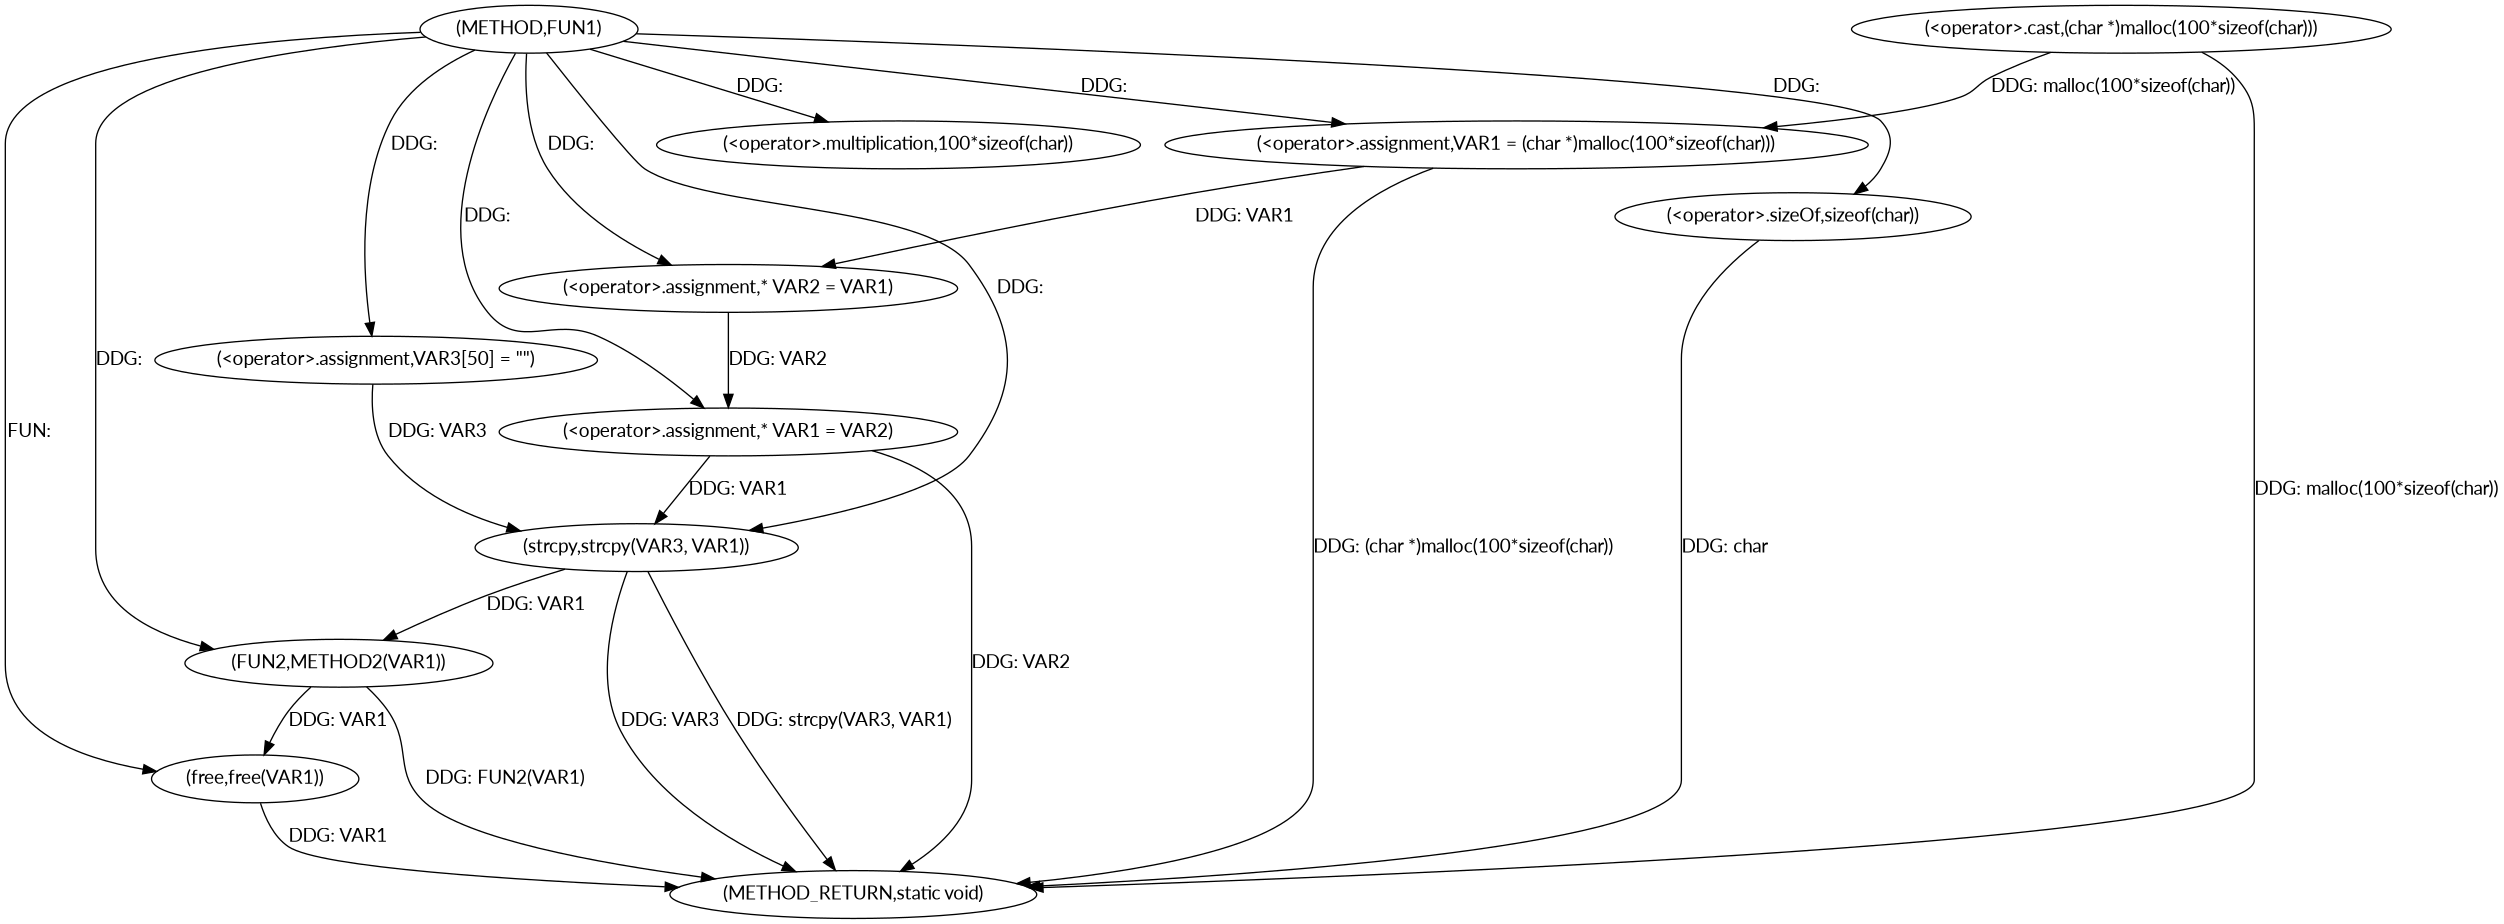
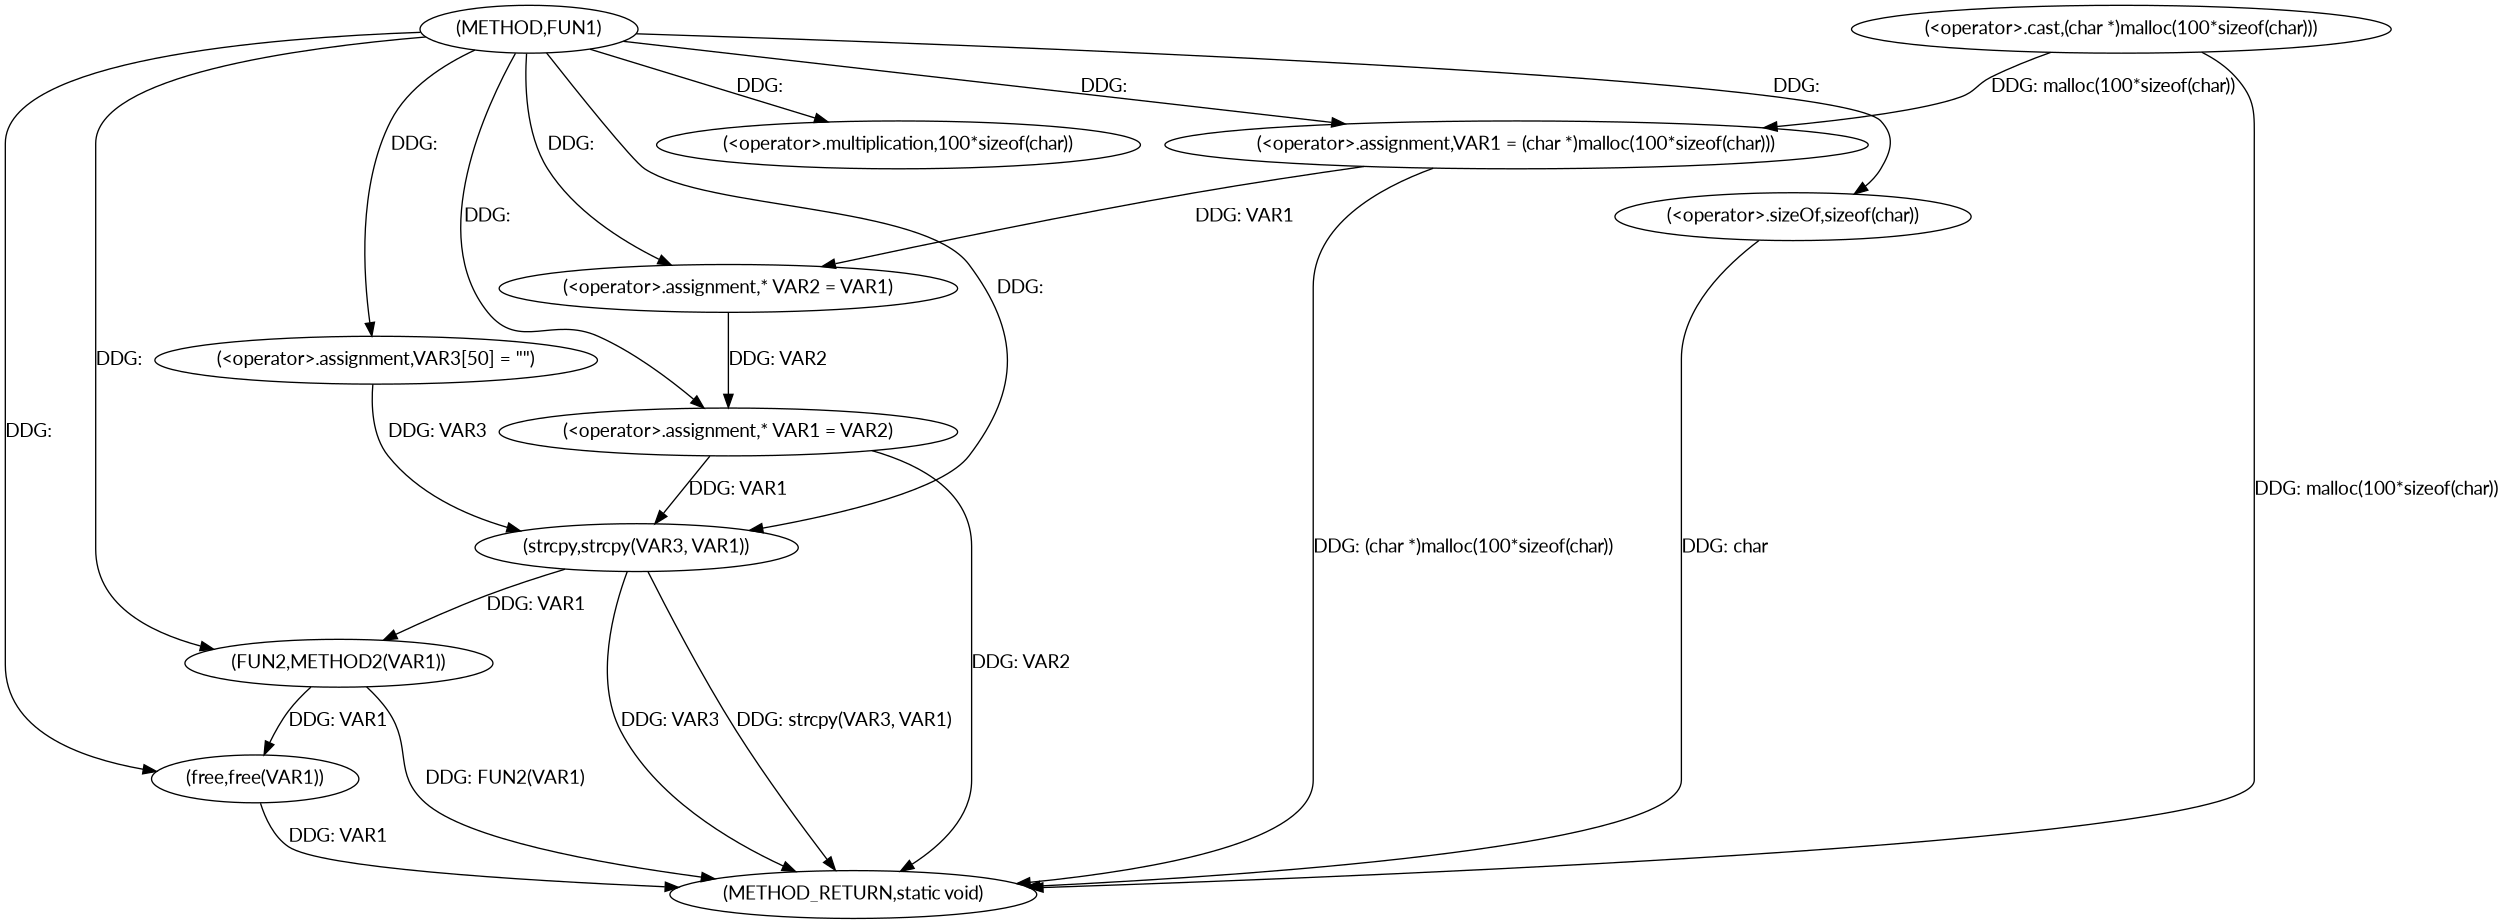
edge "(METHOD,FUN1)" -> "(free,free(VAR1))": label "FUN: " -> "DDG: "
